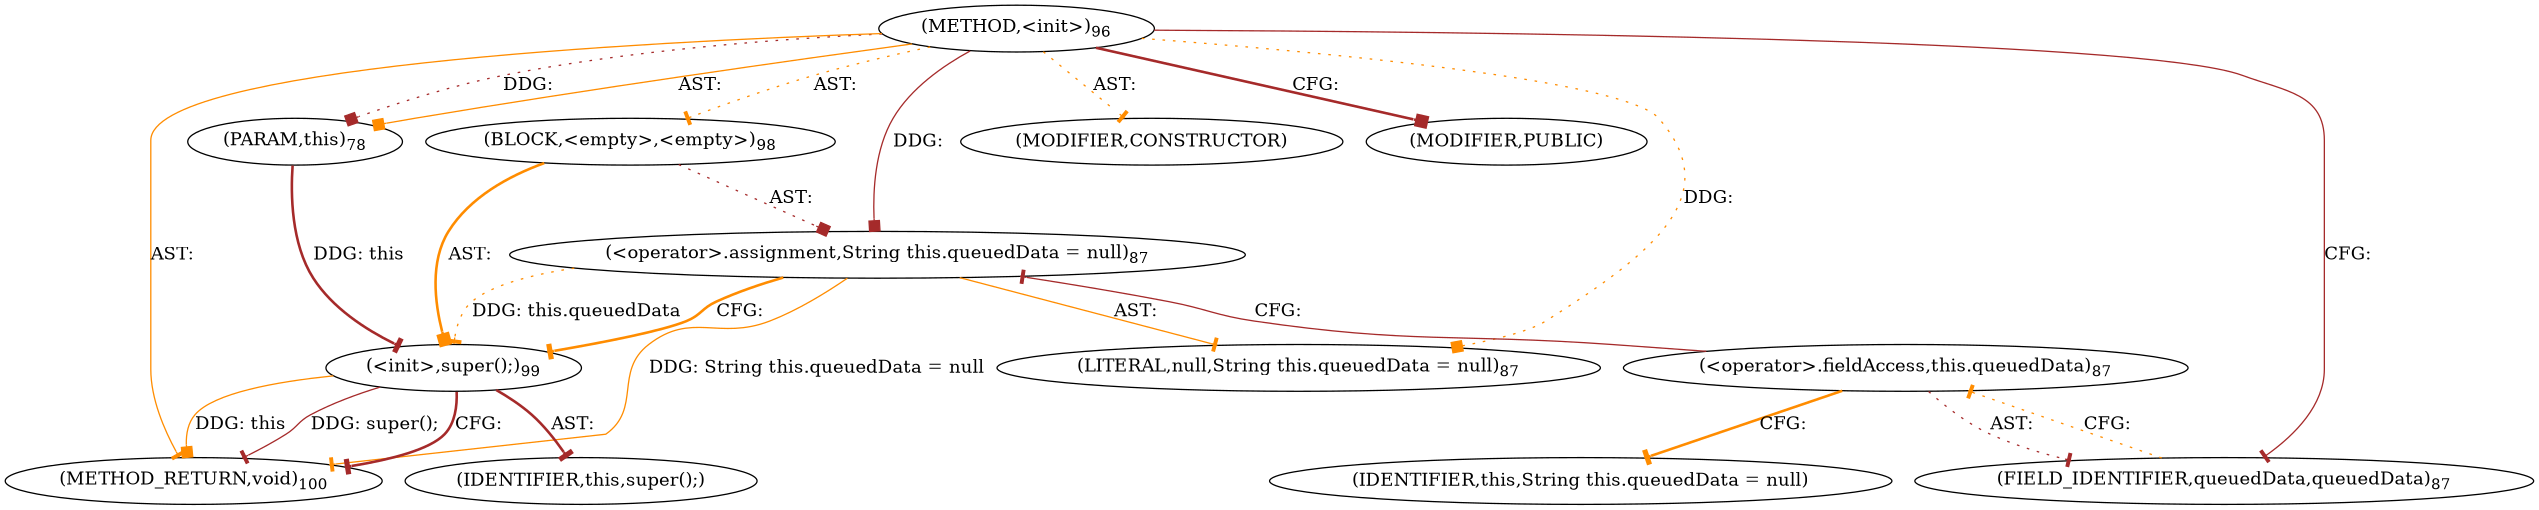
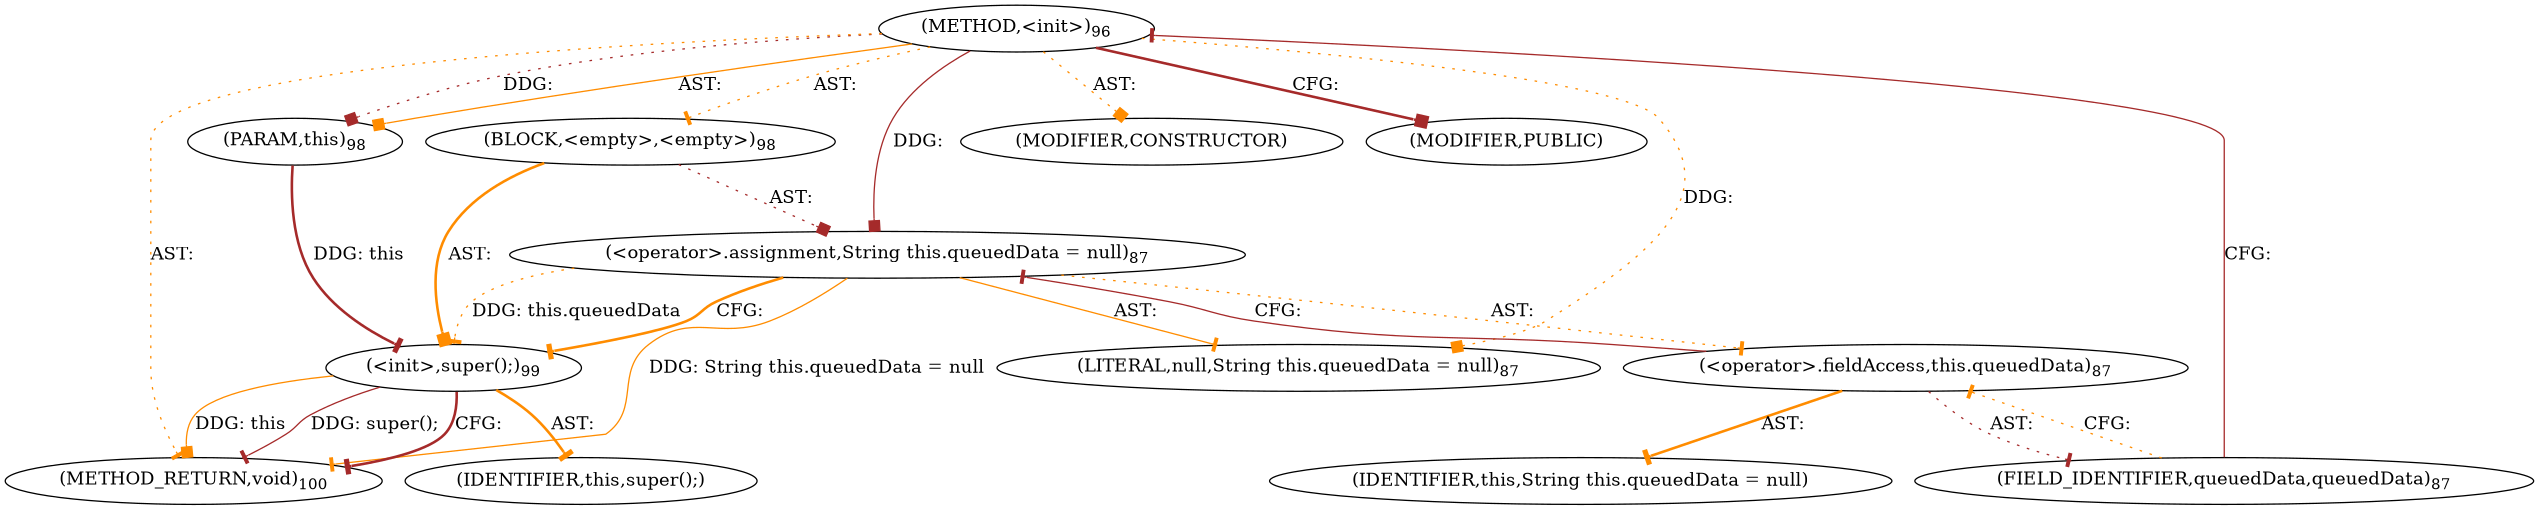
edge "(METHOD,<init>)" -> "(FIELD_IDENTIFIER,queuedData,queuedData)": reversed
edge "(METHOD,<init>)" -> "(METHOD_RETURN,void)": style solid -> dotted
edge "(METHOD,<init>)" -> "(MODIFIER,CONSTRUCTOR)": arrowhead tee -> box
node "(PARAM,this)": text "78" -> "98"
edge "(<operator>.assignment,String this.queuedData = null)" -> "(<operator>.fieldAccess,this.queuedData)": added, label "AST:"
edge "(<init>,super();)" -> "(IDENTIFIER,this,super();)": color brown -> darkorange
edge "(<operator>.fieldAccess,this.queuedData)" -> "(IDENTIFIER,this,String this.queuedData = null)": label "CFG: " -> "AST: "
